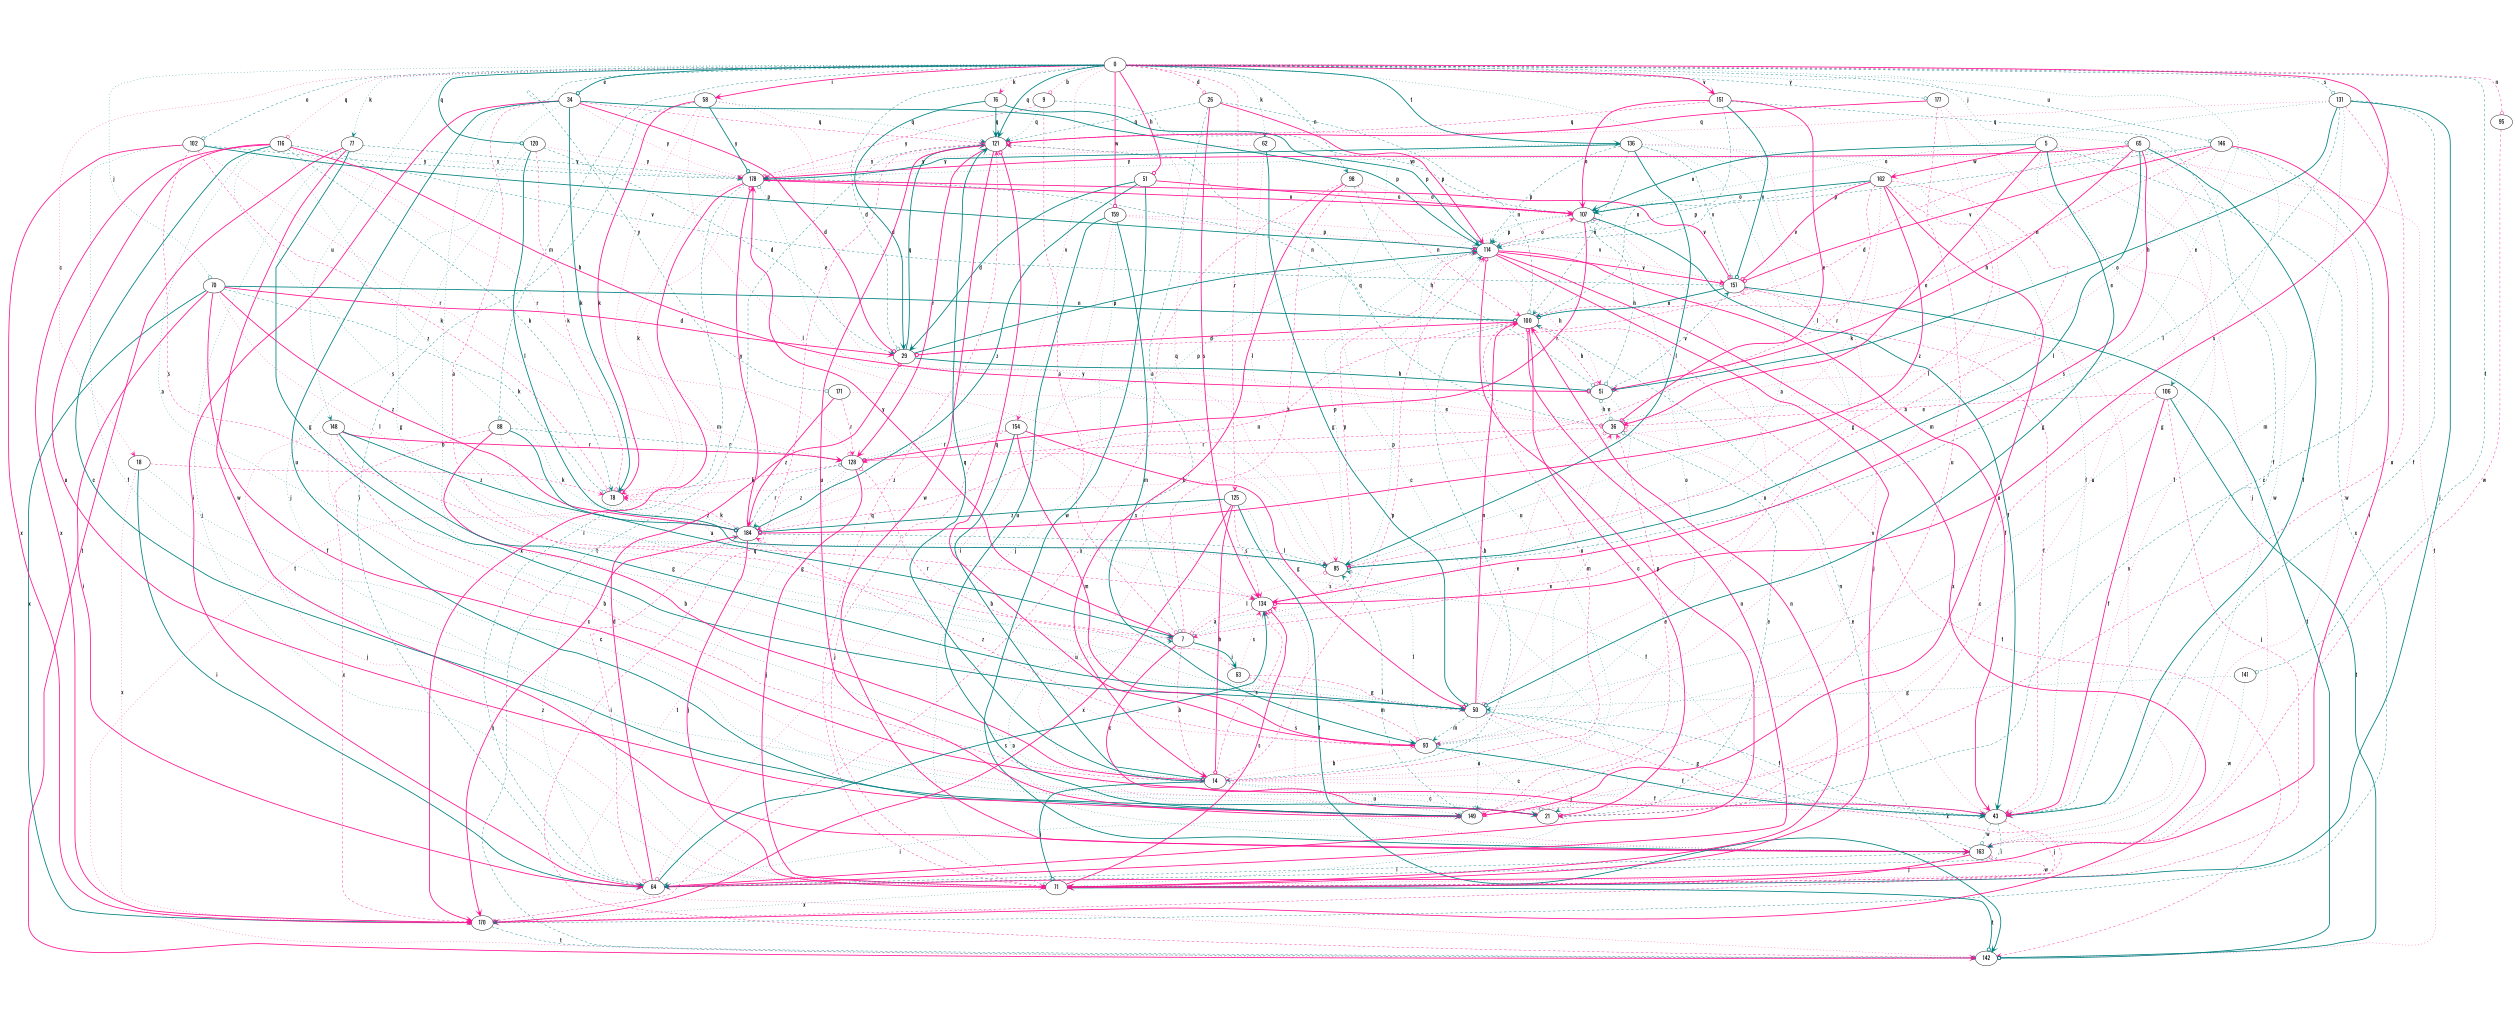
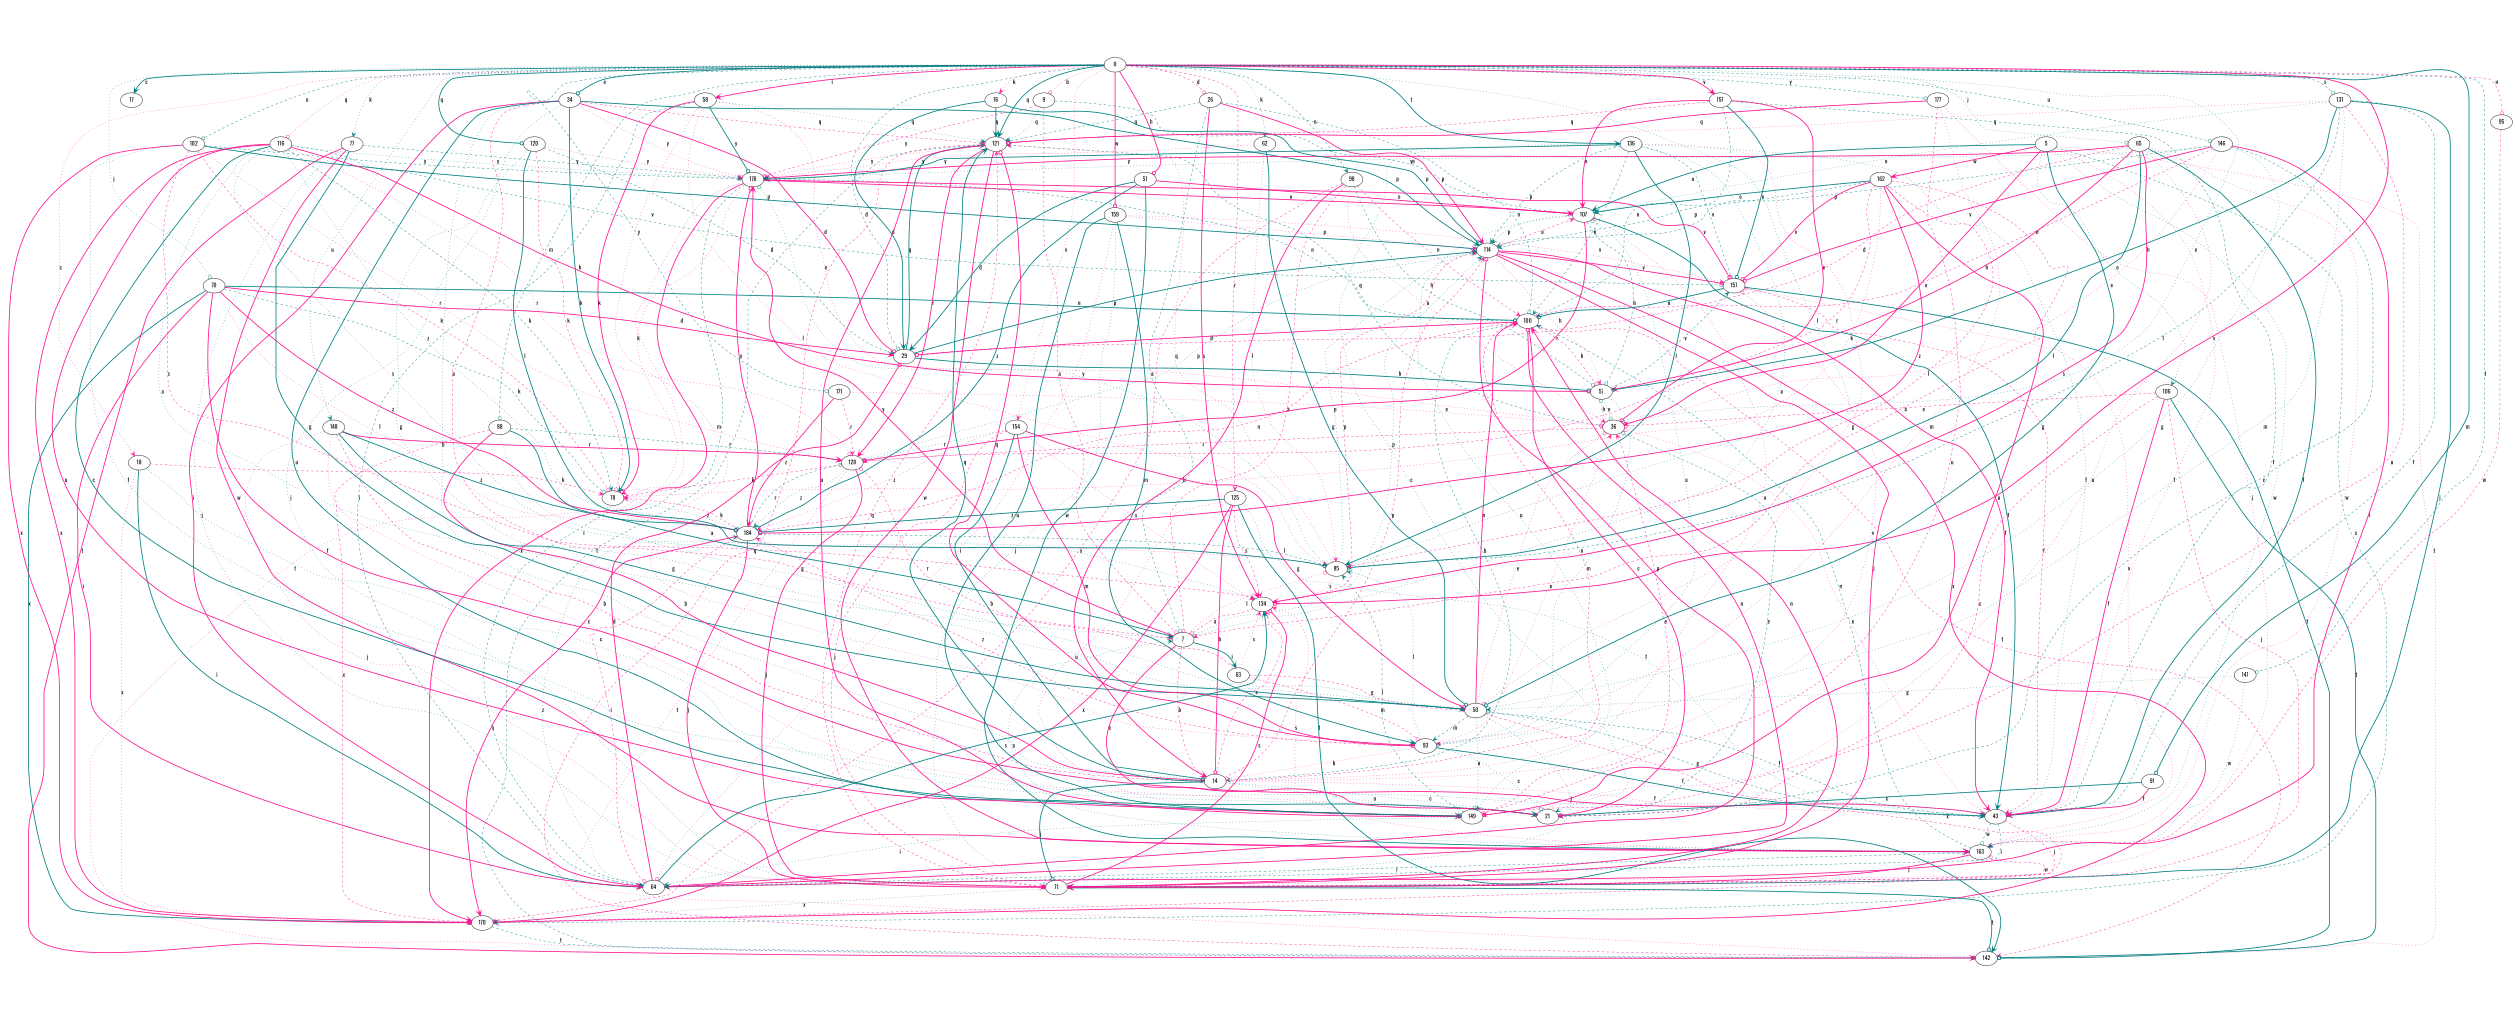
node "17": added
edge "98" -> "107": now "98" -> "36"
edge "131" -> "85": arrowhead odot -> vee
node "91": added
